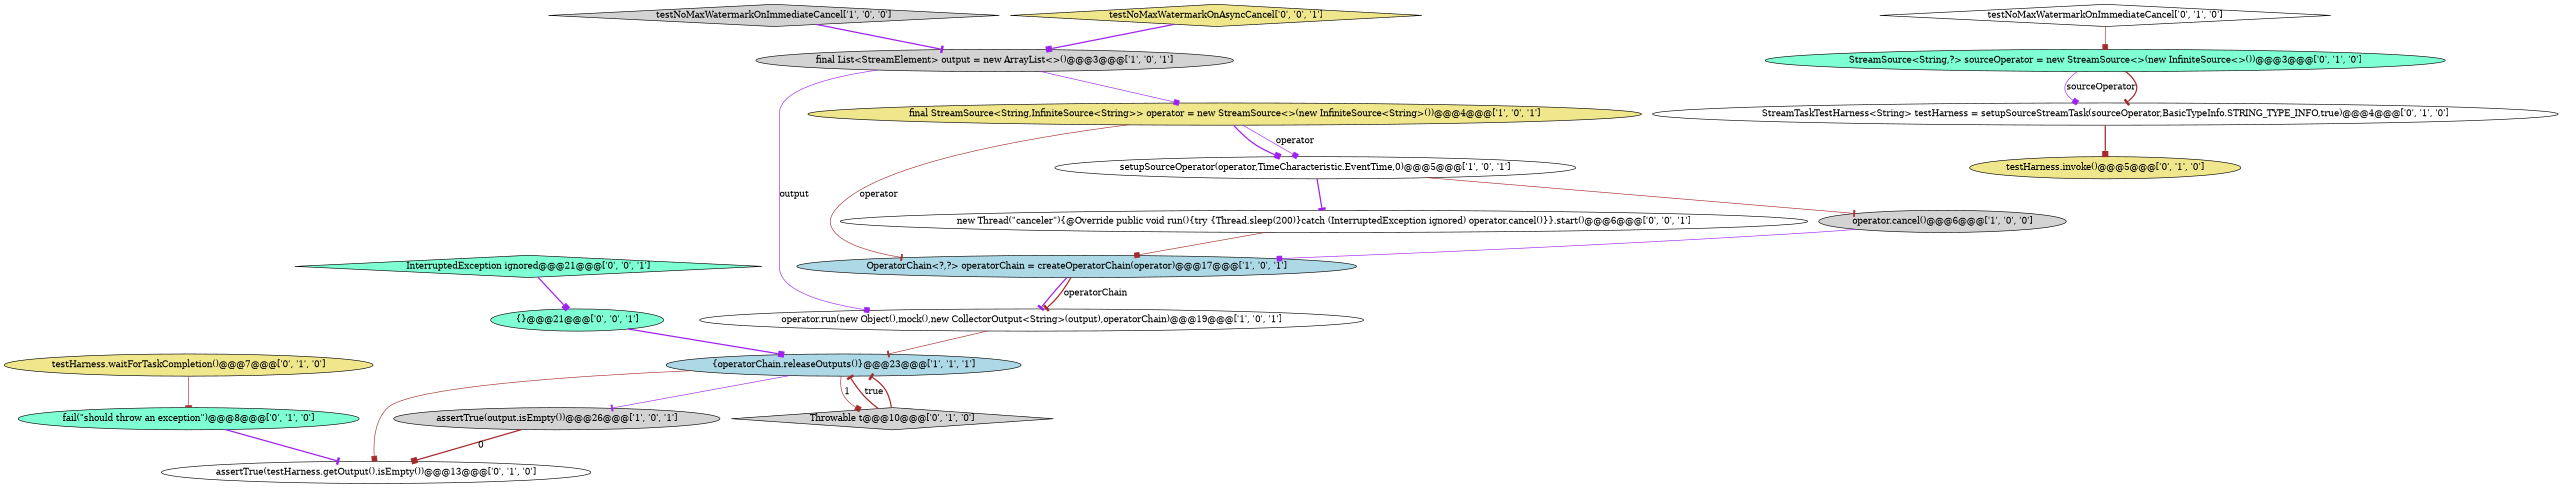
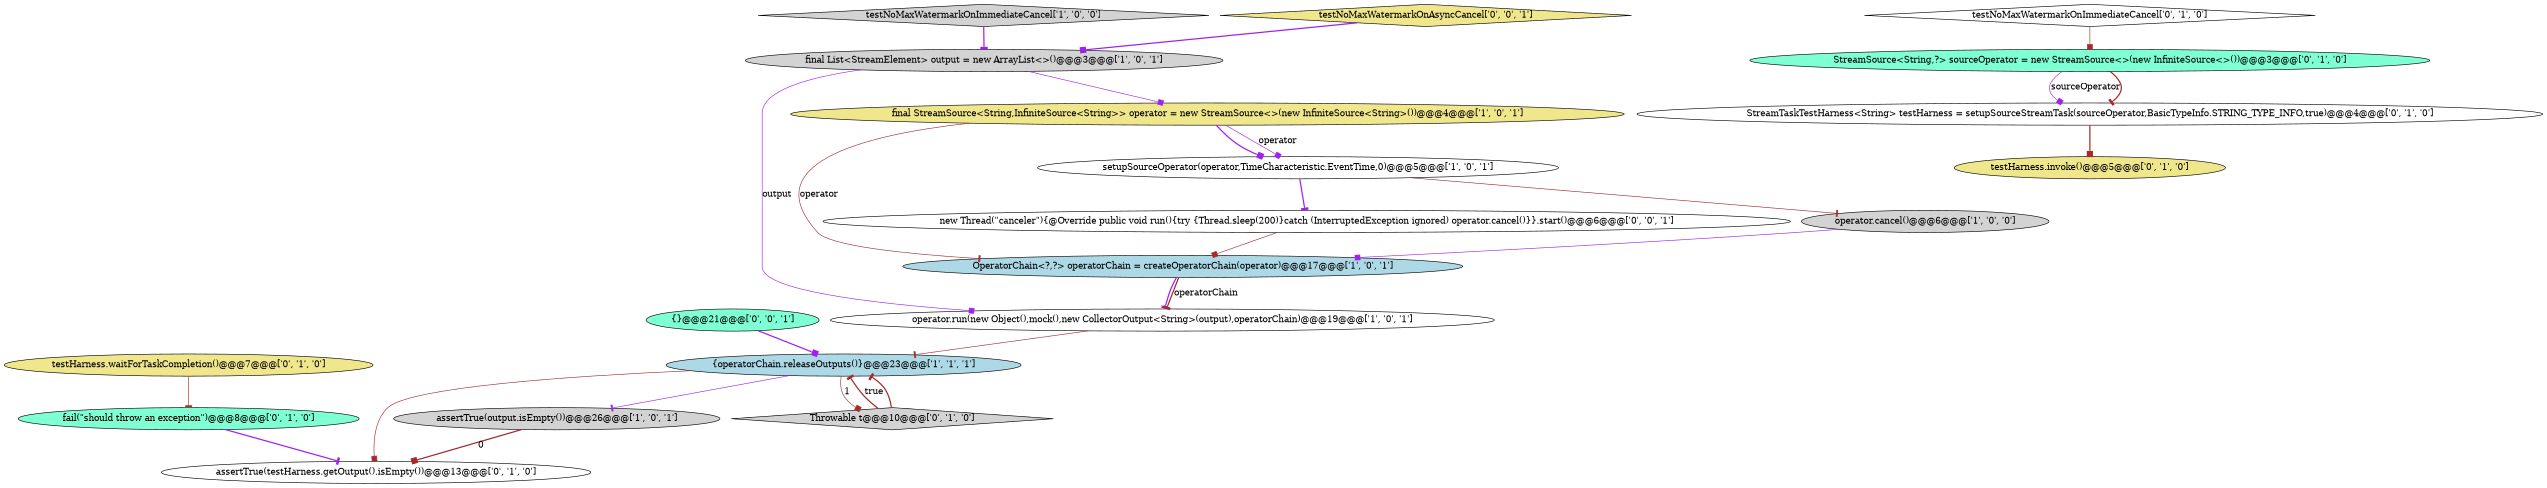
node "InterruptedException ignored@@@21@@@['0', '0', '1']": removed
